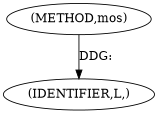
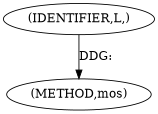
edge "(METHOD,mos)" -> "(IDENTIFIER,L,)": reversed
